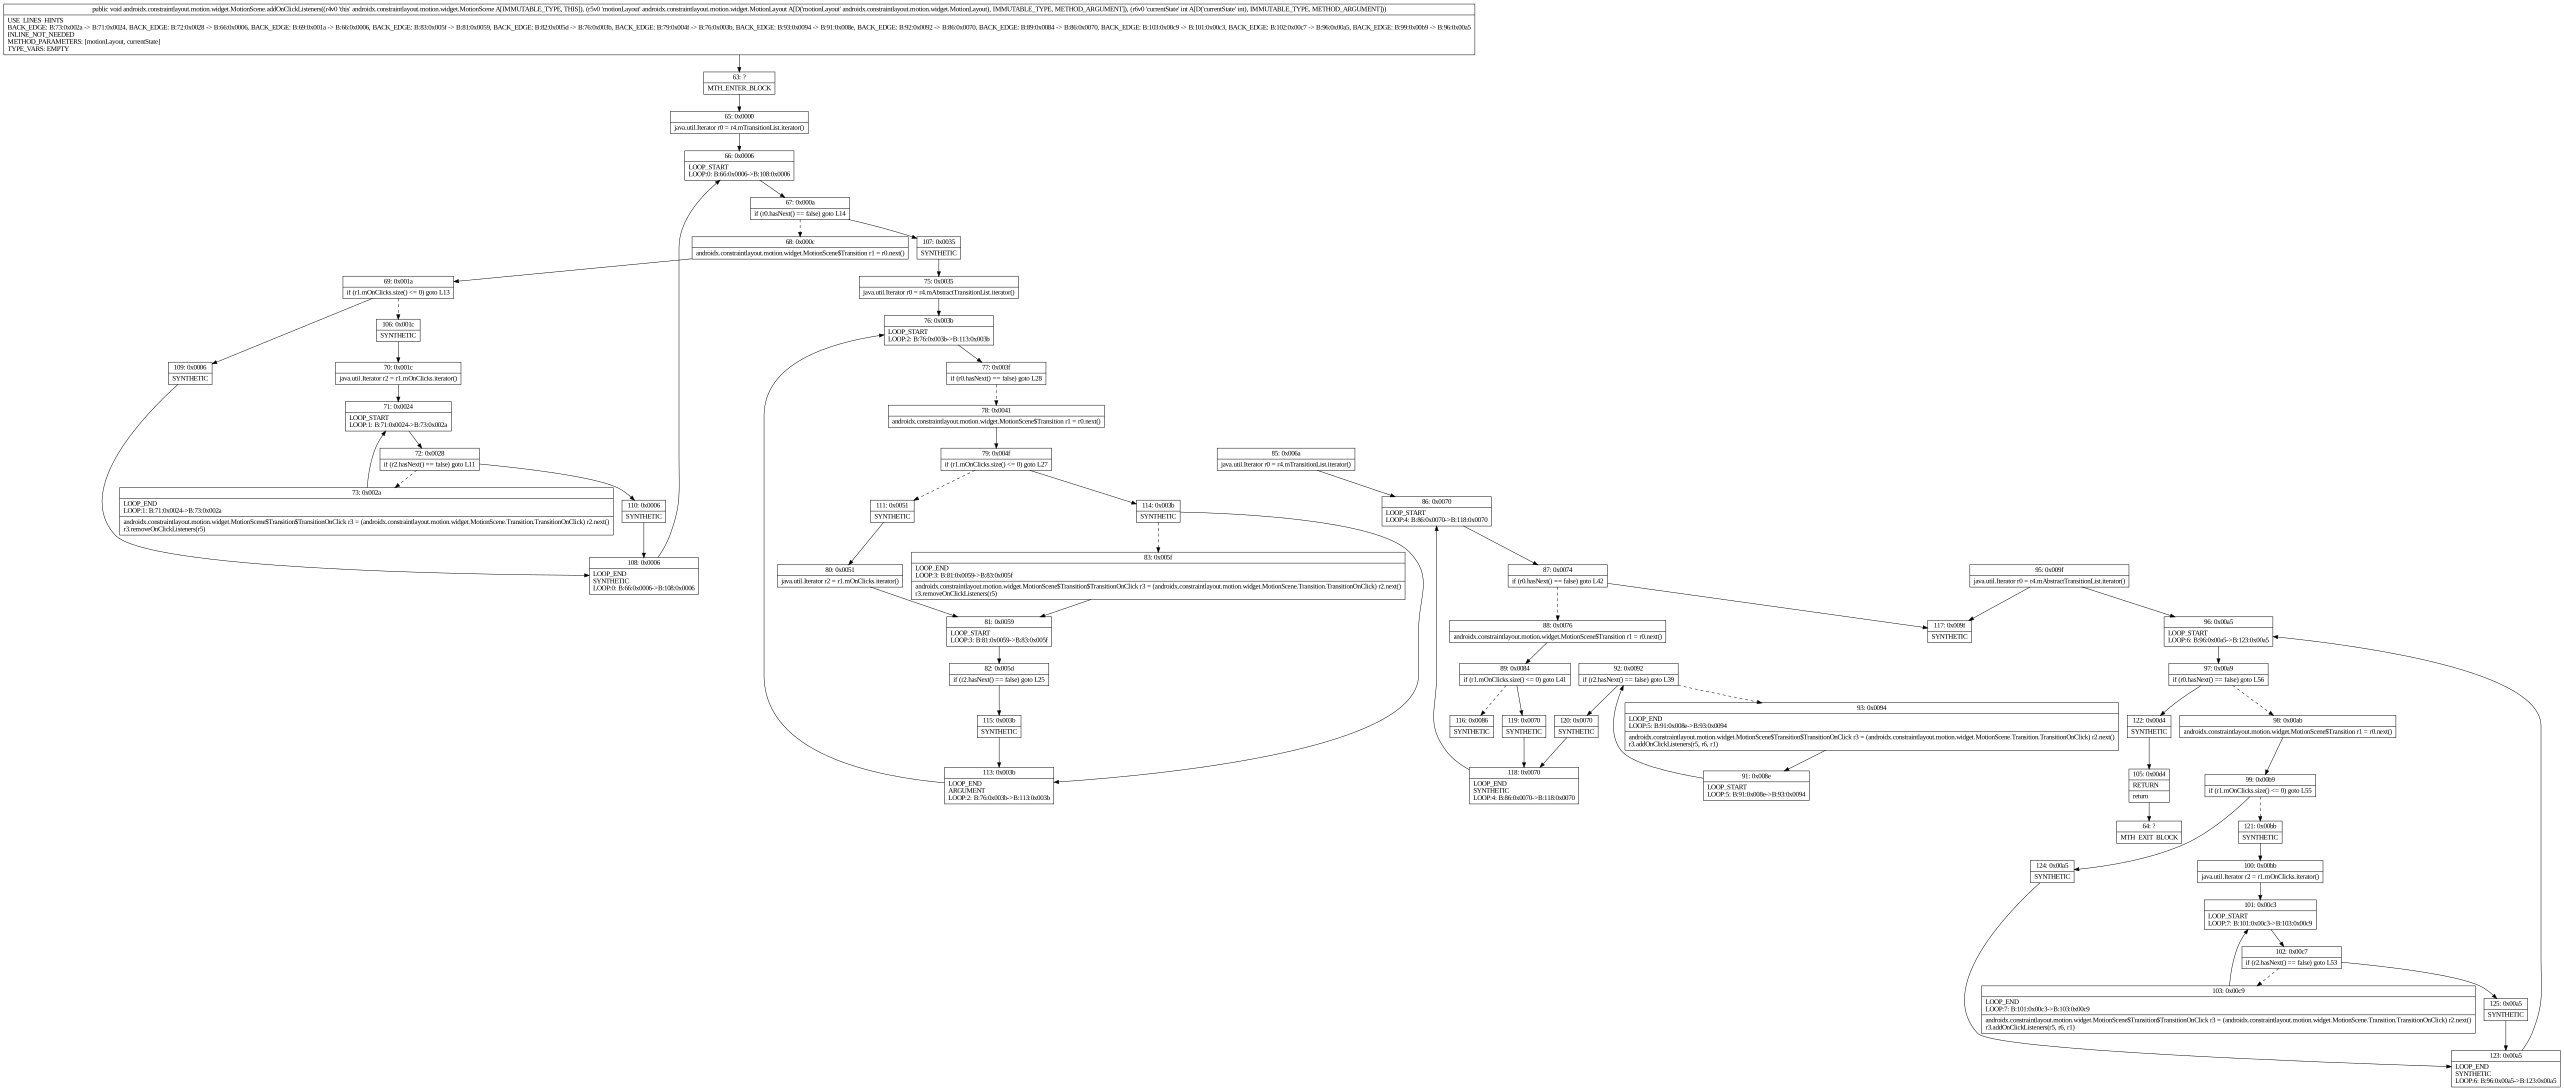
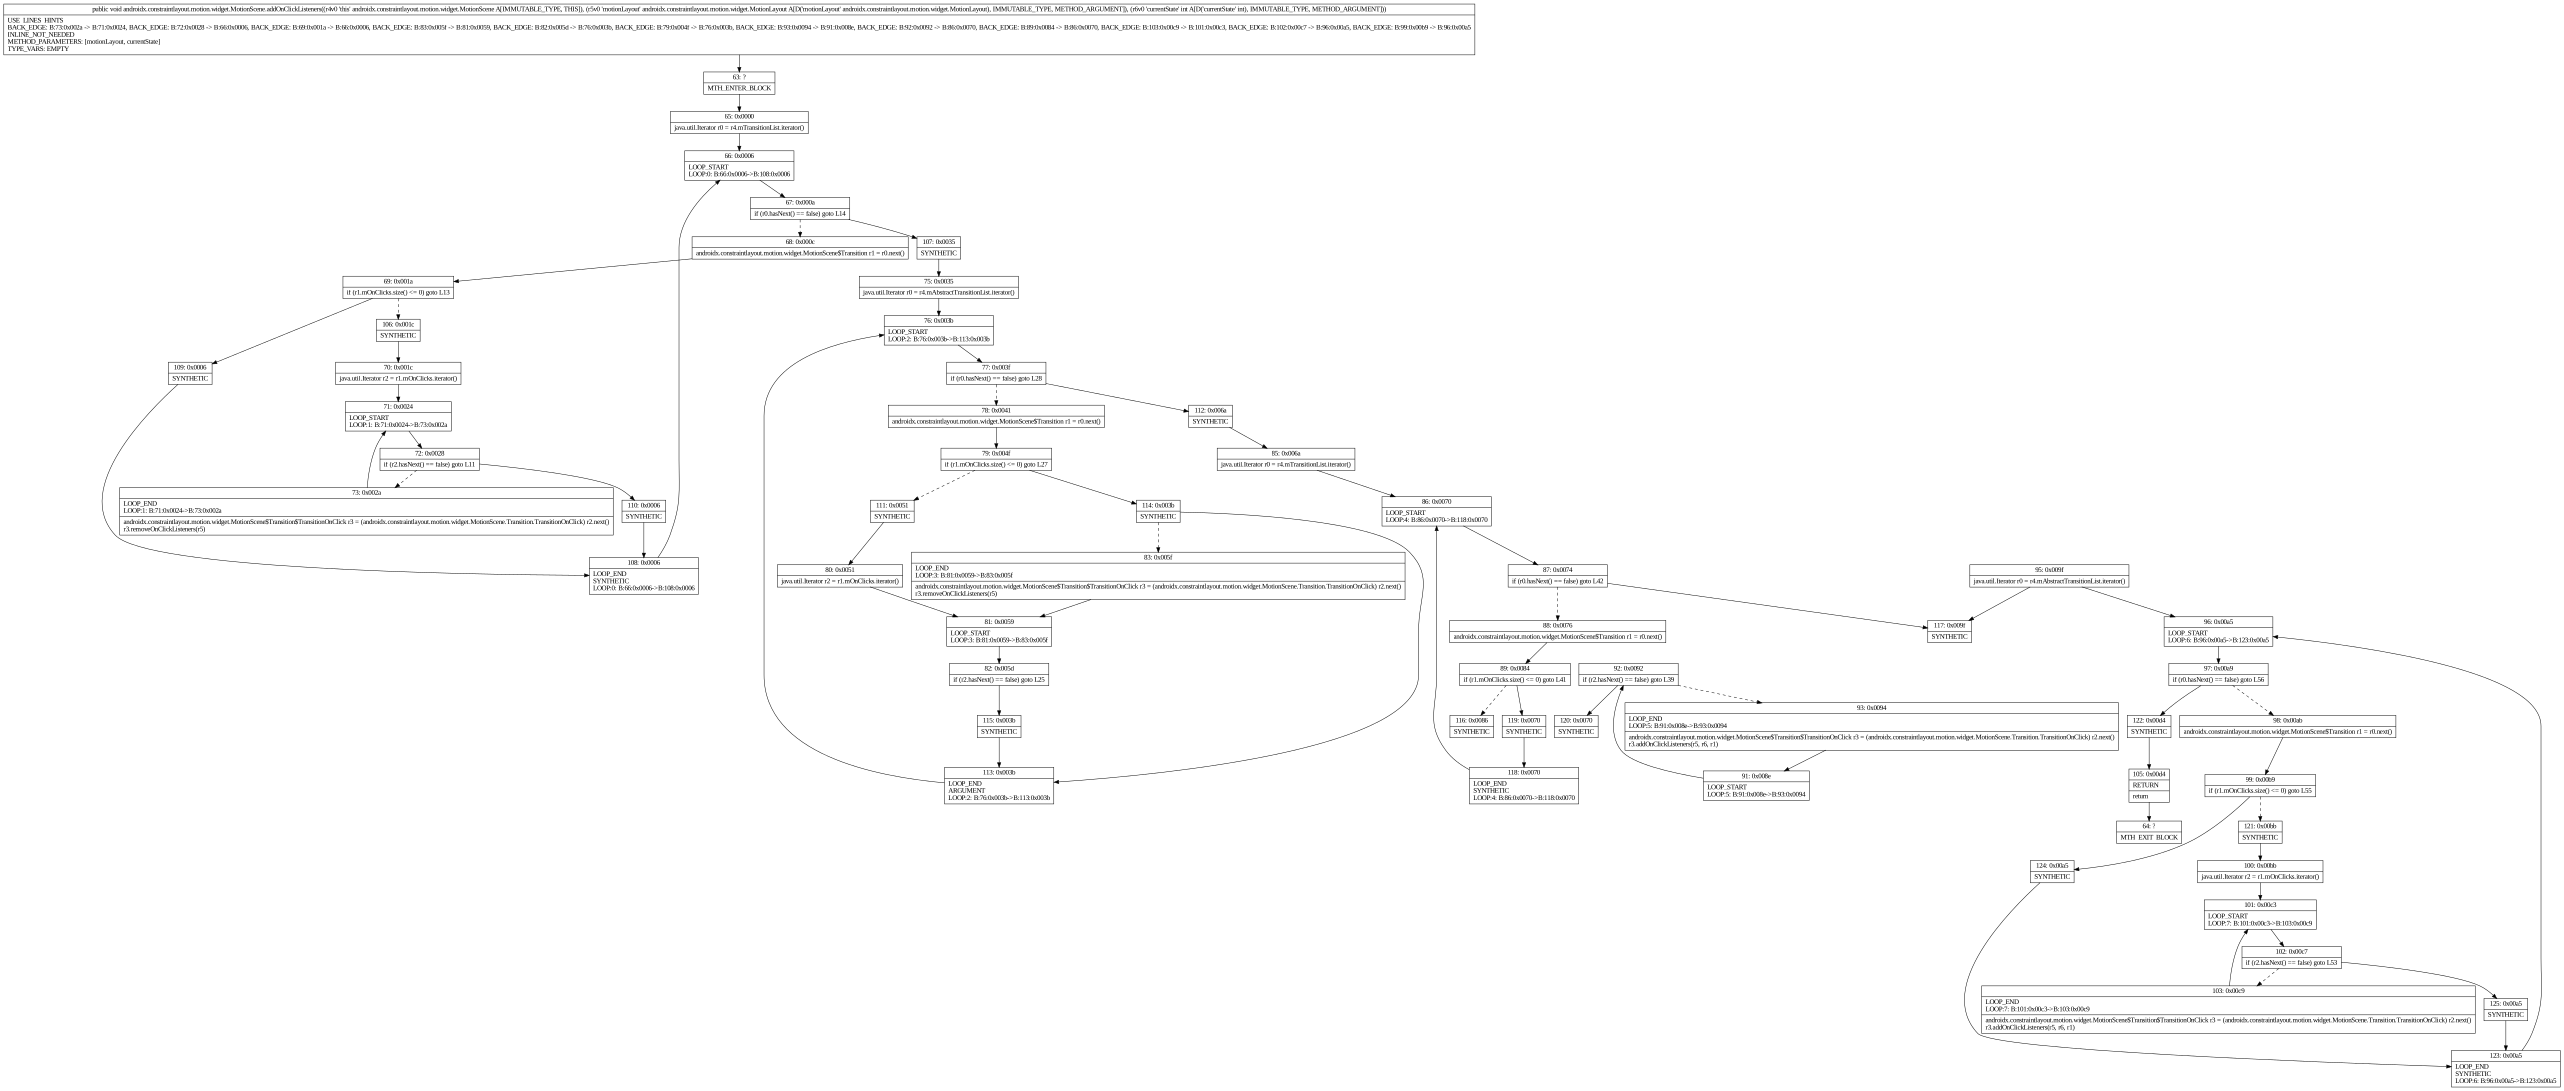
node "112: 0x006a": added
edge "120: 0x0070" -> "118: 0x0070": removed
